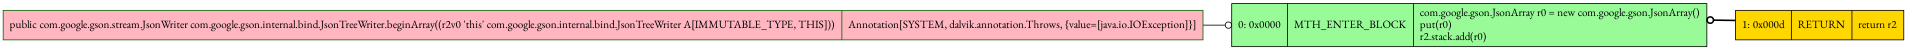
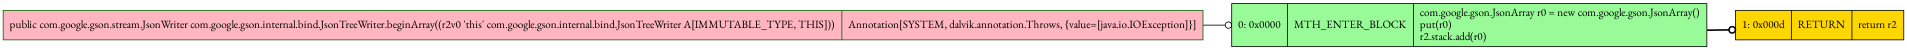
edge "1: 0x000d" -> "0: 0x0000": reversed
